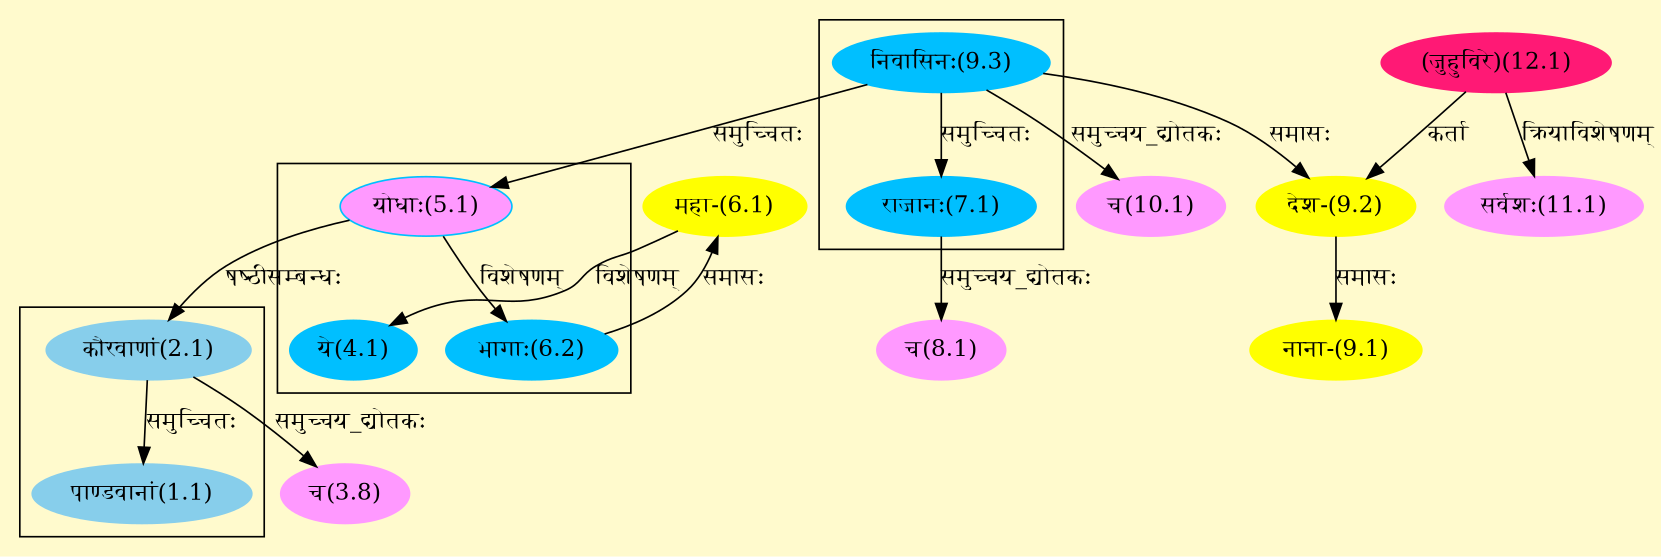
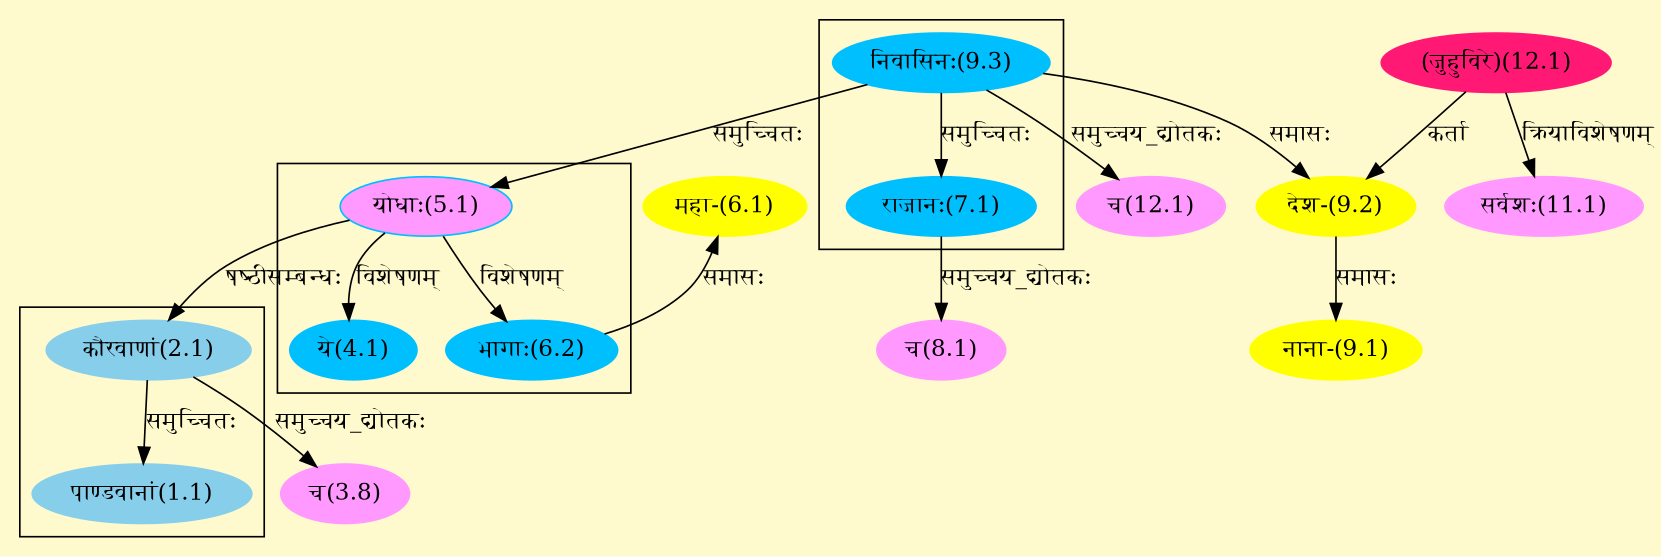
node "च(10.1)": label "च(10.1)" -> "च(12.1)"
edge "महा-(6.1)" -> "ये(4.1)": now "योधाः(5.1)" -> "ये(4.1)"
